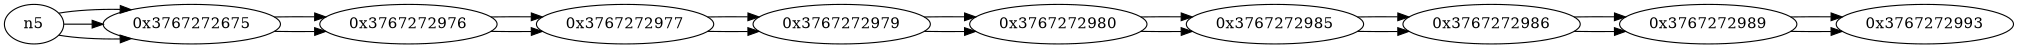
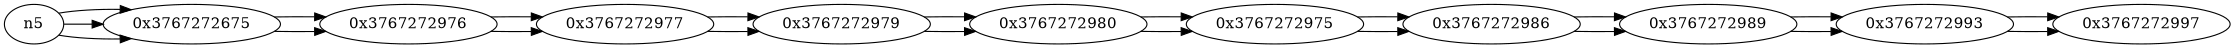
node "0x3767272985": label "0x3767272985" -> "0x3767272975"
node "0x3767272997": added
